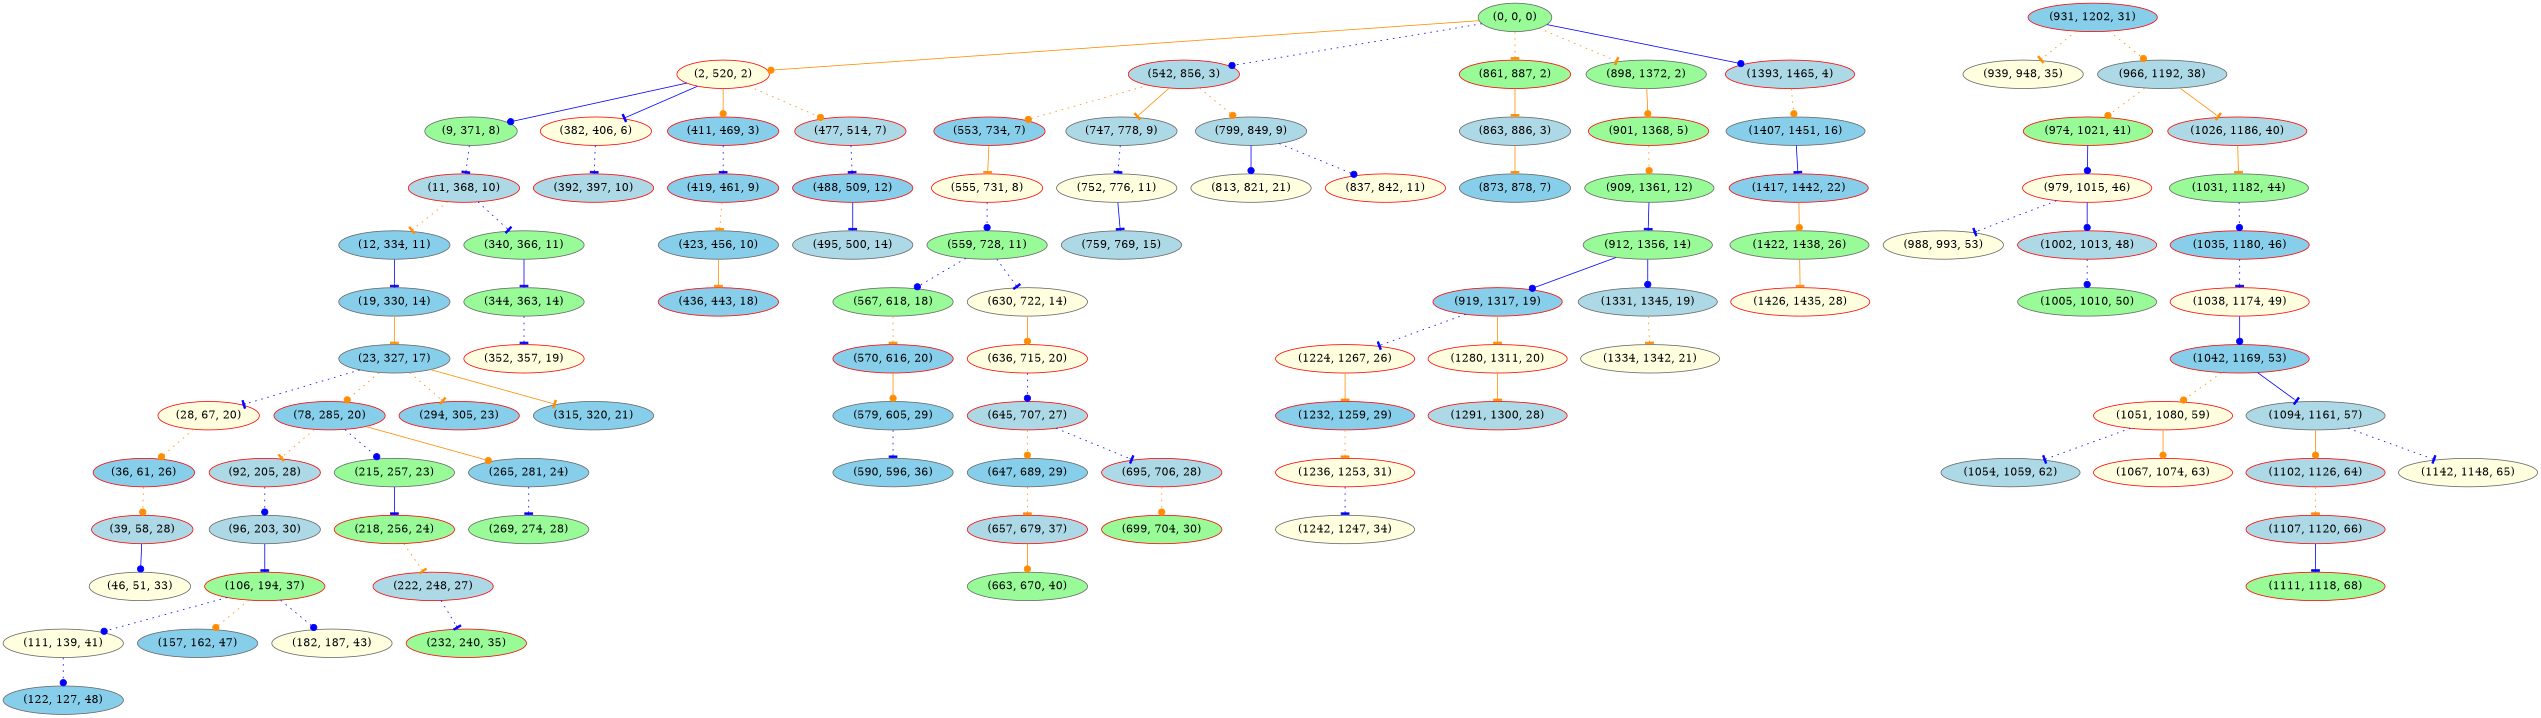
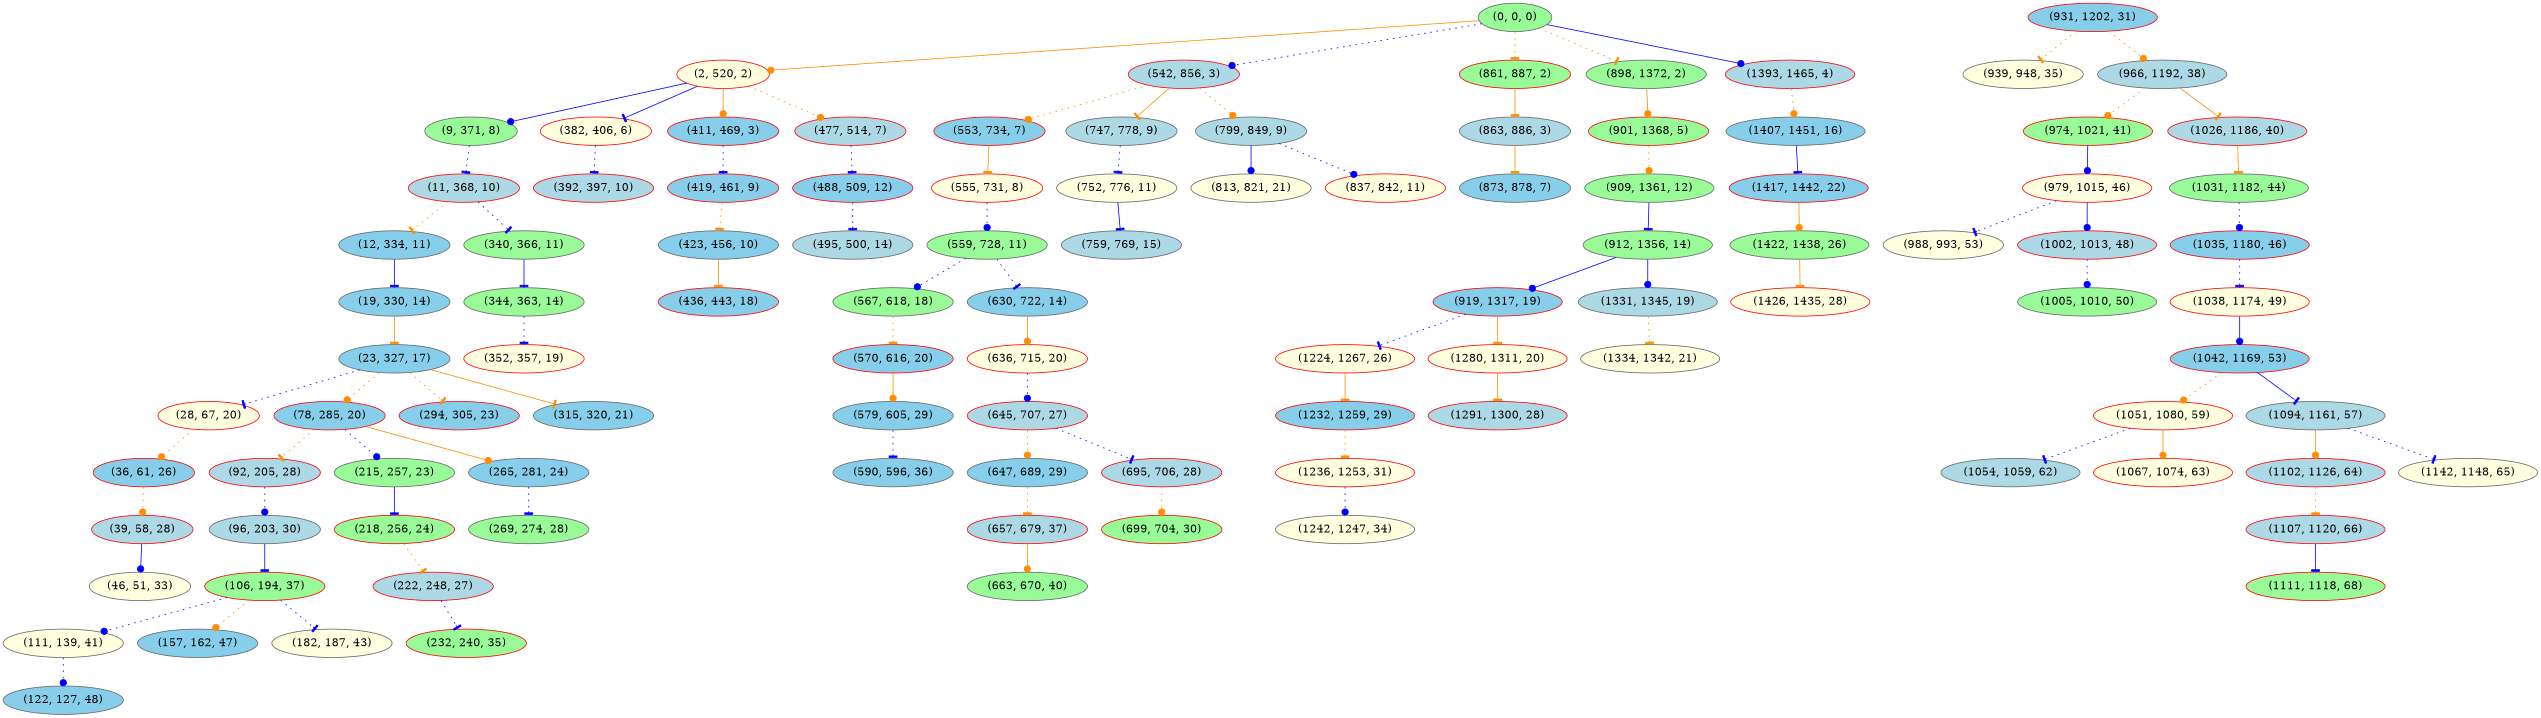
edge "(488, 509, 12)" -> "(495, 500, 14)": style solid -> dotted
node "(630, 722, 14)": fillcolor lightyellow -> skyblue
edge "(1236, 1253, 31)" -> "(1242, 1247, 34)": arrowhead tee -> dot
edge "(106, 194, 37)" -> "(182, 187, 43)": arrowhead dot -> tee
